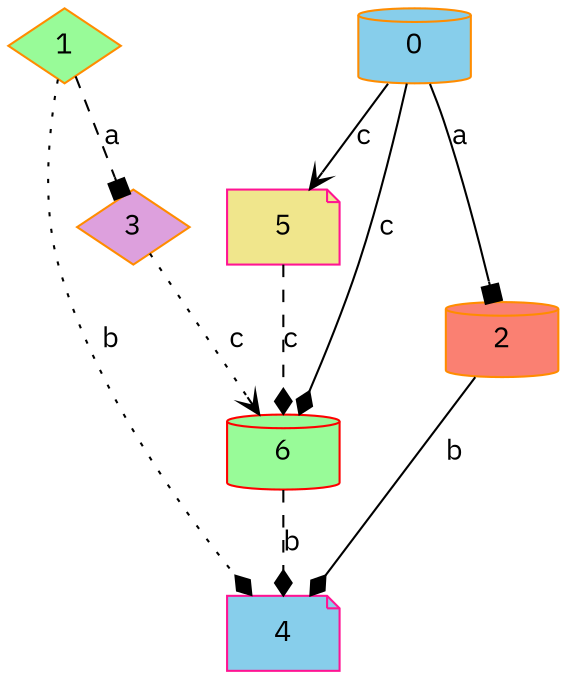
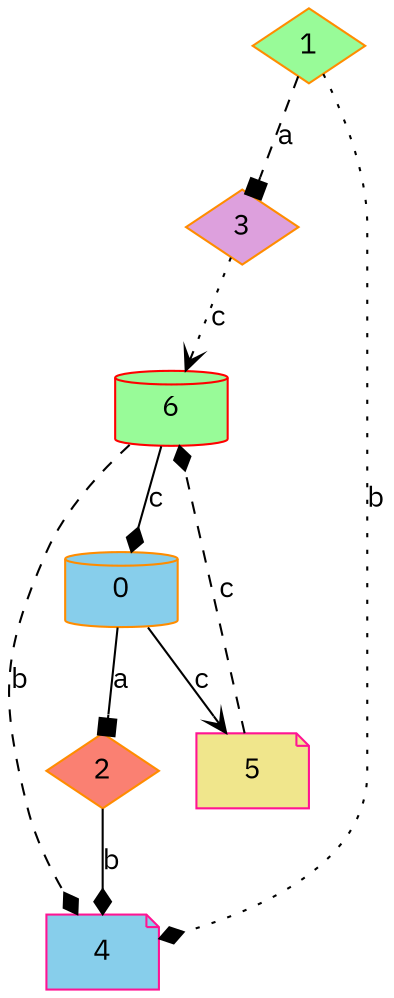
edge "0" -> "6": reversed
node "2": shape cylinder -> diamond
